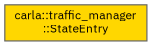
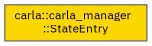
node "carla::traffic_manager ::StateEntry": label "carla::traffic_manager ::StateEntry" -> "carla::carla_manager ::StateEntry"
